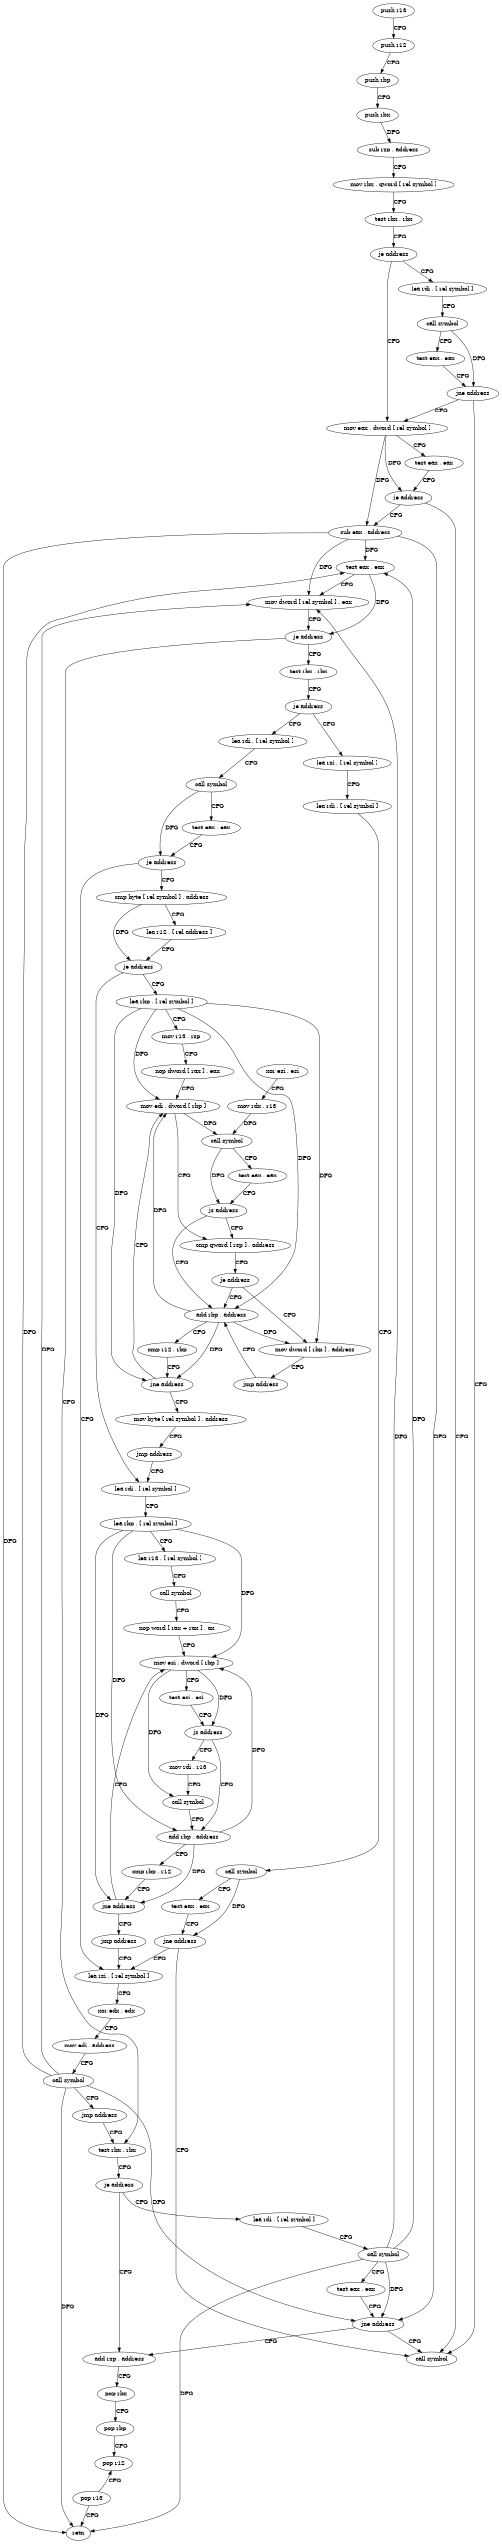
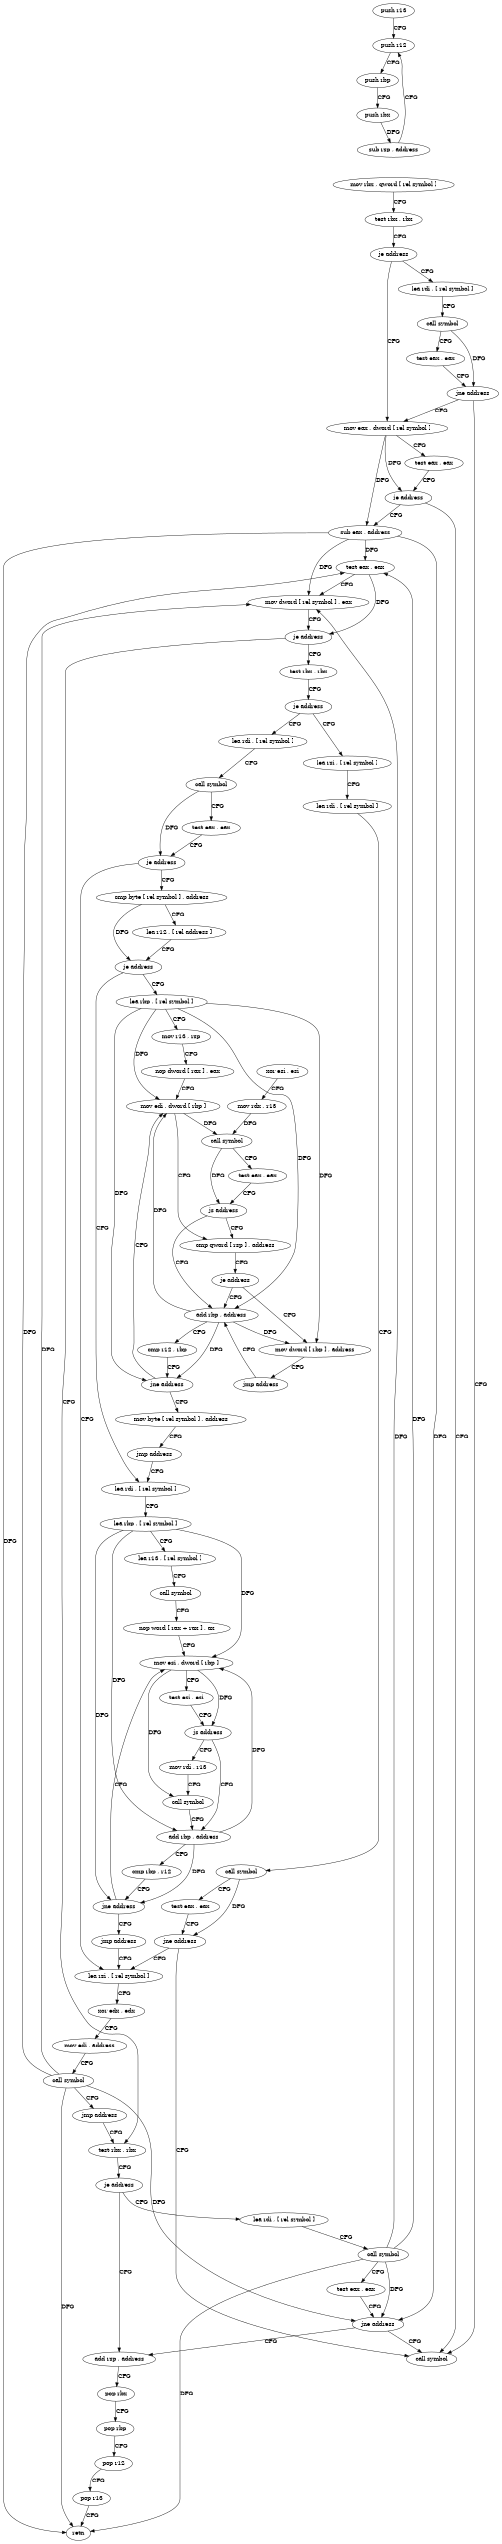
edge "sub rsp , address" -> "mov rbx , qword [ rel symbol ]": now "sub rsp , address" -> "push r12"
edge "pop r13" -> "pop r12": reversed
